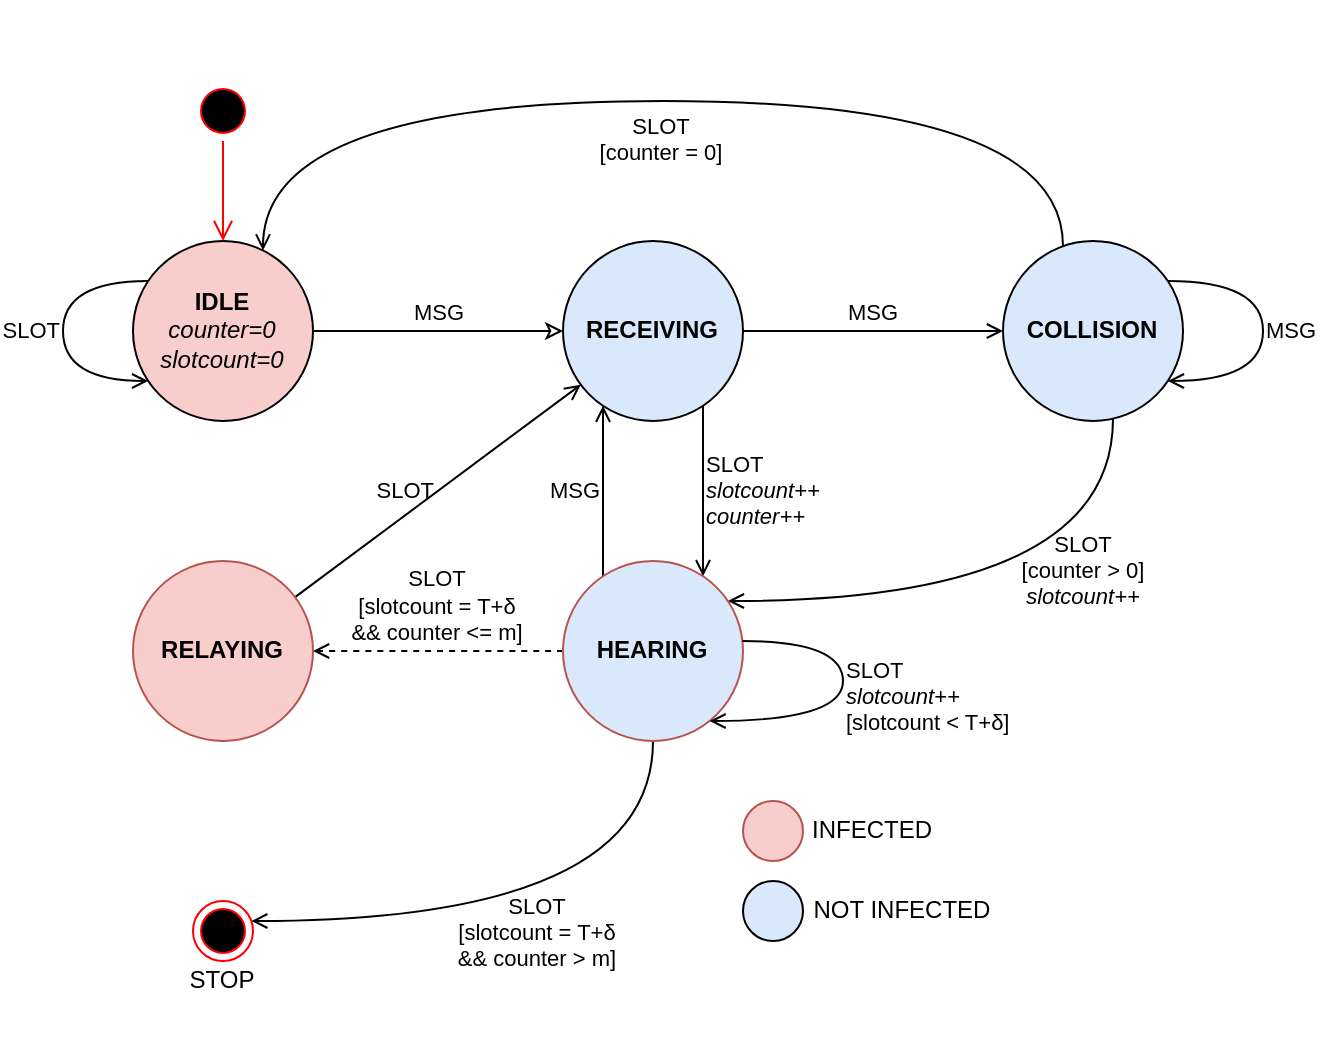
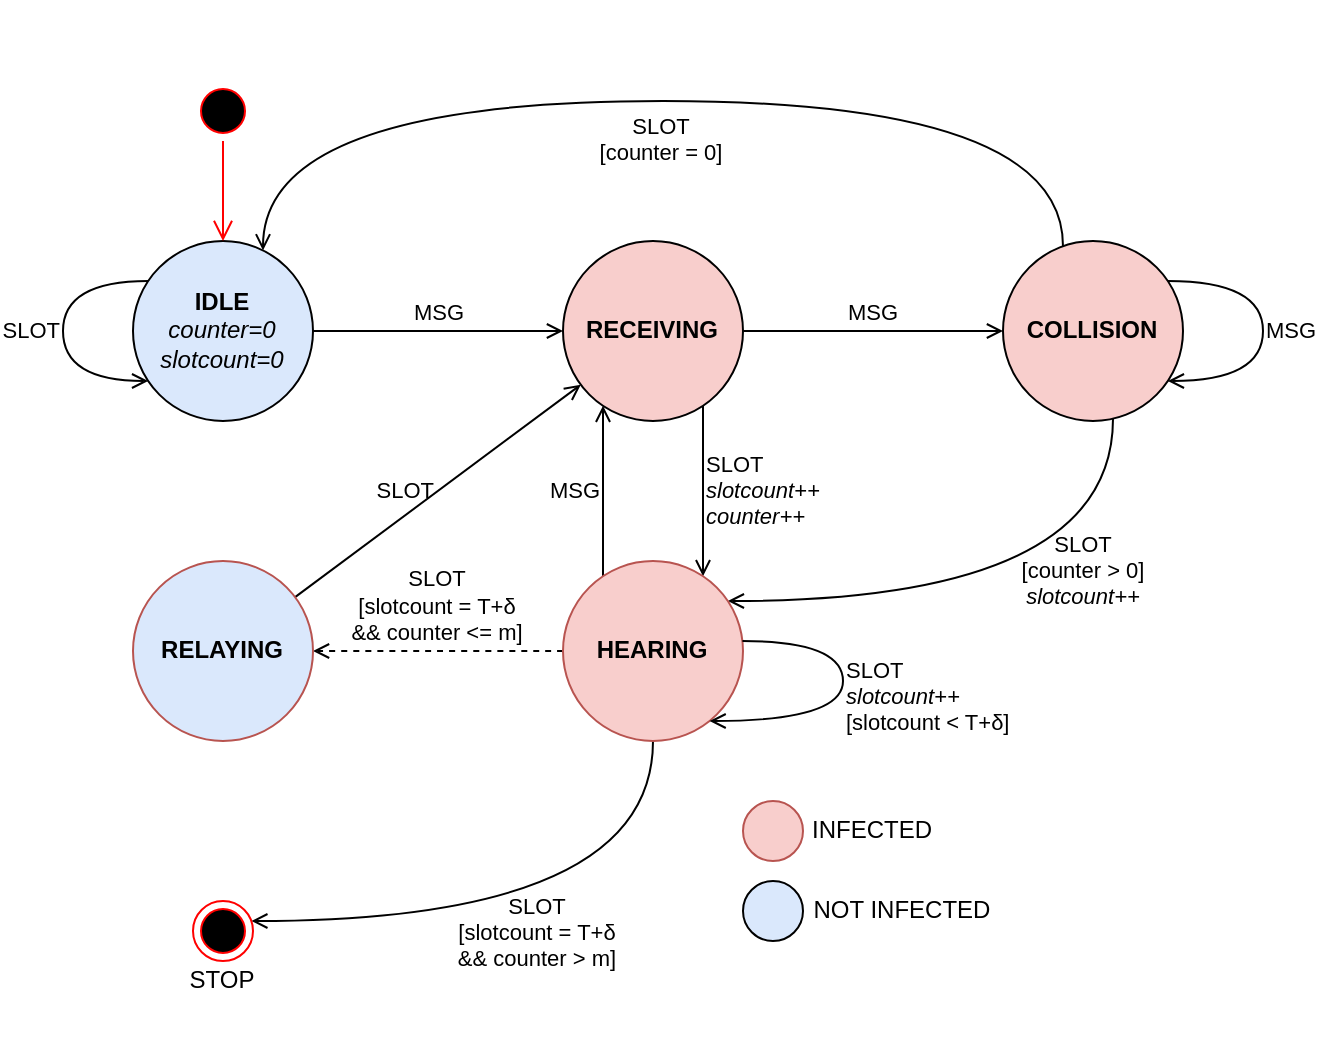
node "IDLE counter=0 slotcount=0": fillcolor #f8cecc -> #dae8fc
edge "IDLE counter=0 slotcount=0" -> "RECEIVING": arrowhead classic -> open
node "RECEIVING": fillcolor #dae8fc -> #f8cecc
node "COLLISION": fillcolor #dae8fc -> #f8cecc
node "RELAYING": fillcolor #f8cecc -> #dae8fc
node "HEARING": fillcolor #dae8fc -> #f8cecc
